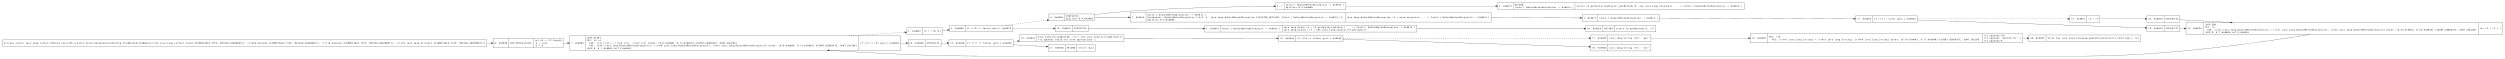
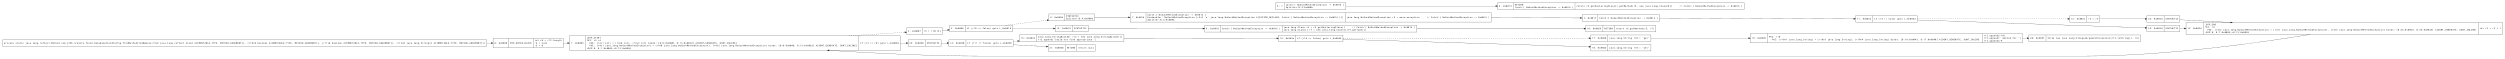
edge "4: 0x000b" -> "5: ?": removed
